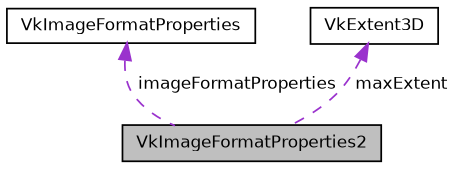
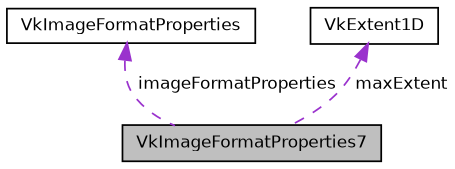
node "VkExtent3D": label "VkExtent3D" -> "VkExtent1D"
node "VkImageFormatProperties2": label "VkImageFormatProperties2" -> "VkImageFormatProperties7"
